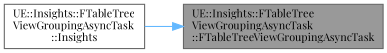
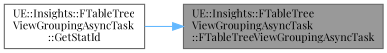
node "UE::Insights::FTableTree ViewGroupingAsyncTask ::Insights": label "UE::Insights::FTableTree ViewGroupingAsyncTask ::Insights" -> "UE::Insights::FTableTree ViewGroupingAsyncTask ::GetStatId"
